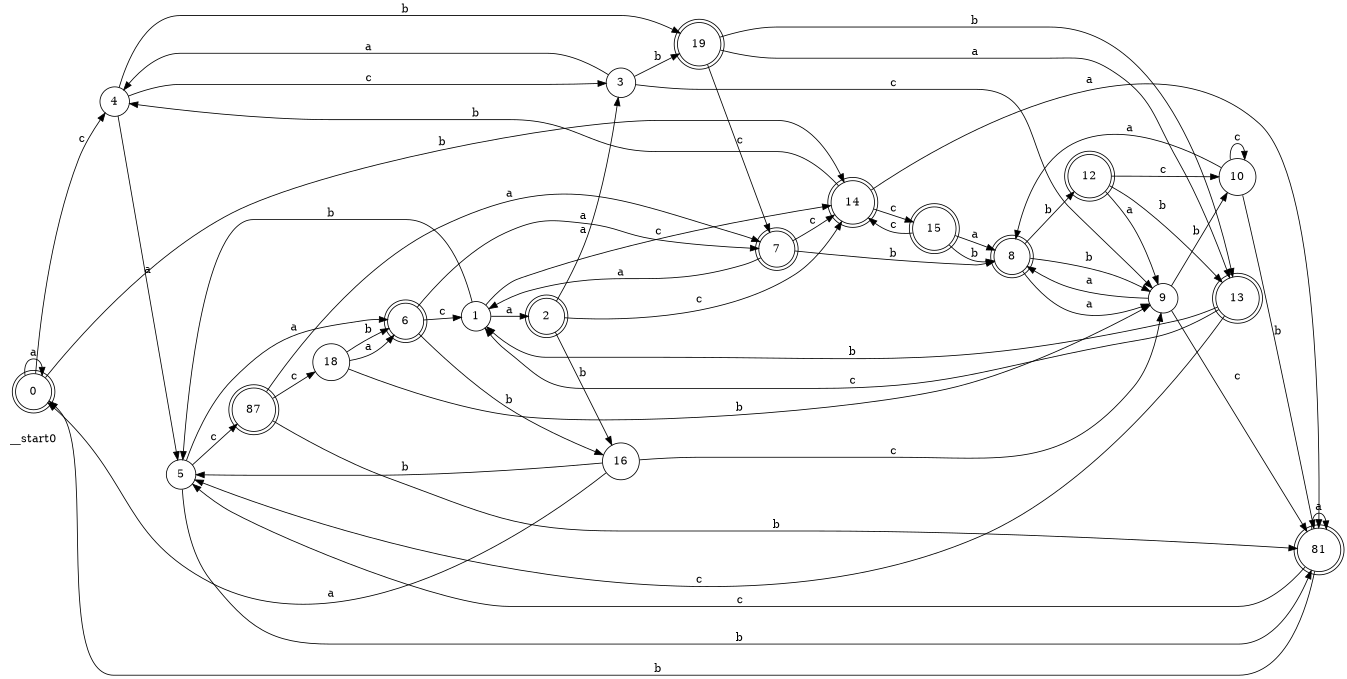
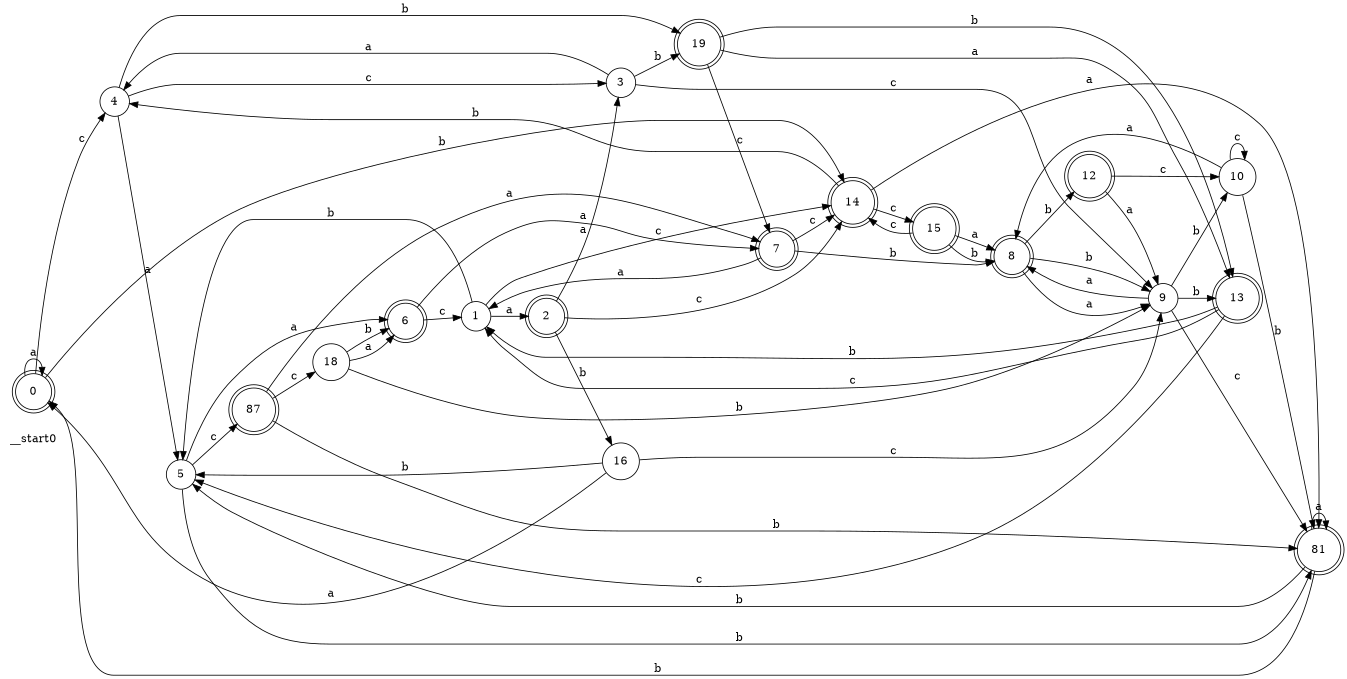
edge "12" -> "13": now "9" -> "13"
edge "6" -> "16": removed, label "b"
edge "81" -> "5": label "c" -> "b"
